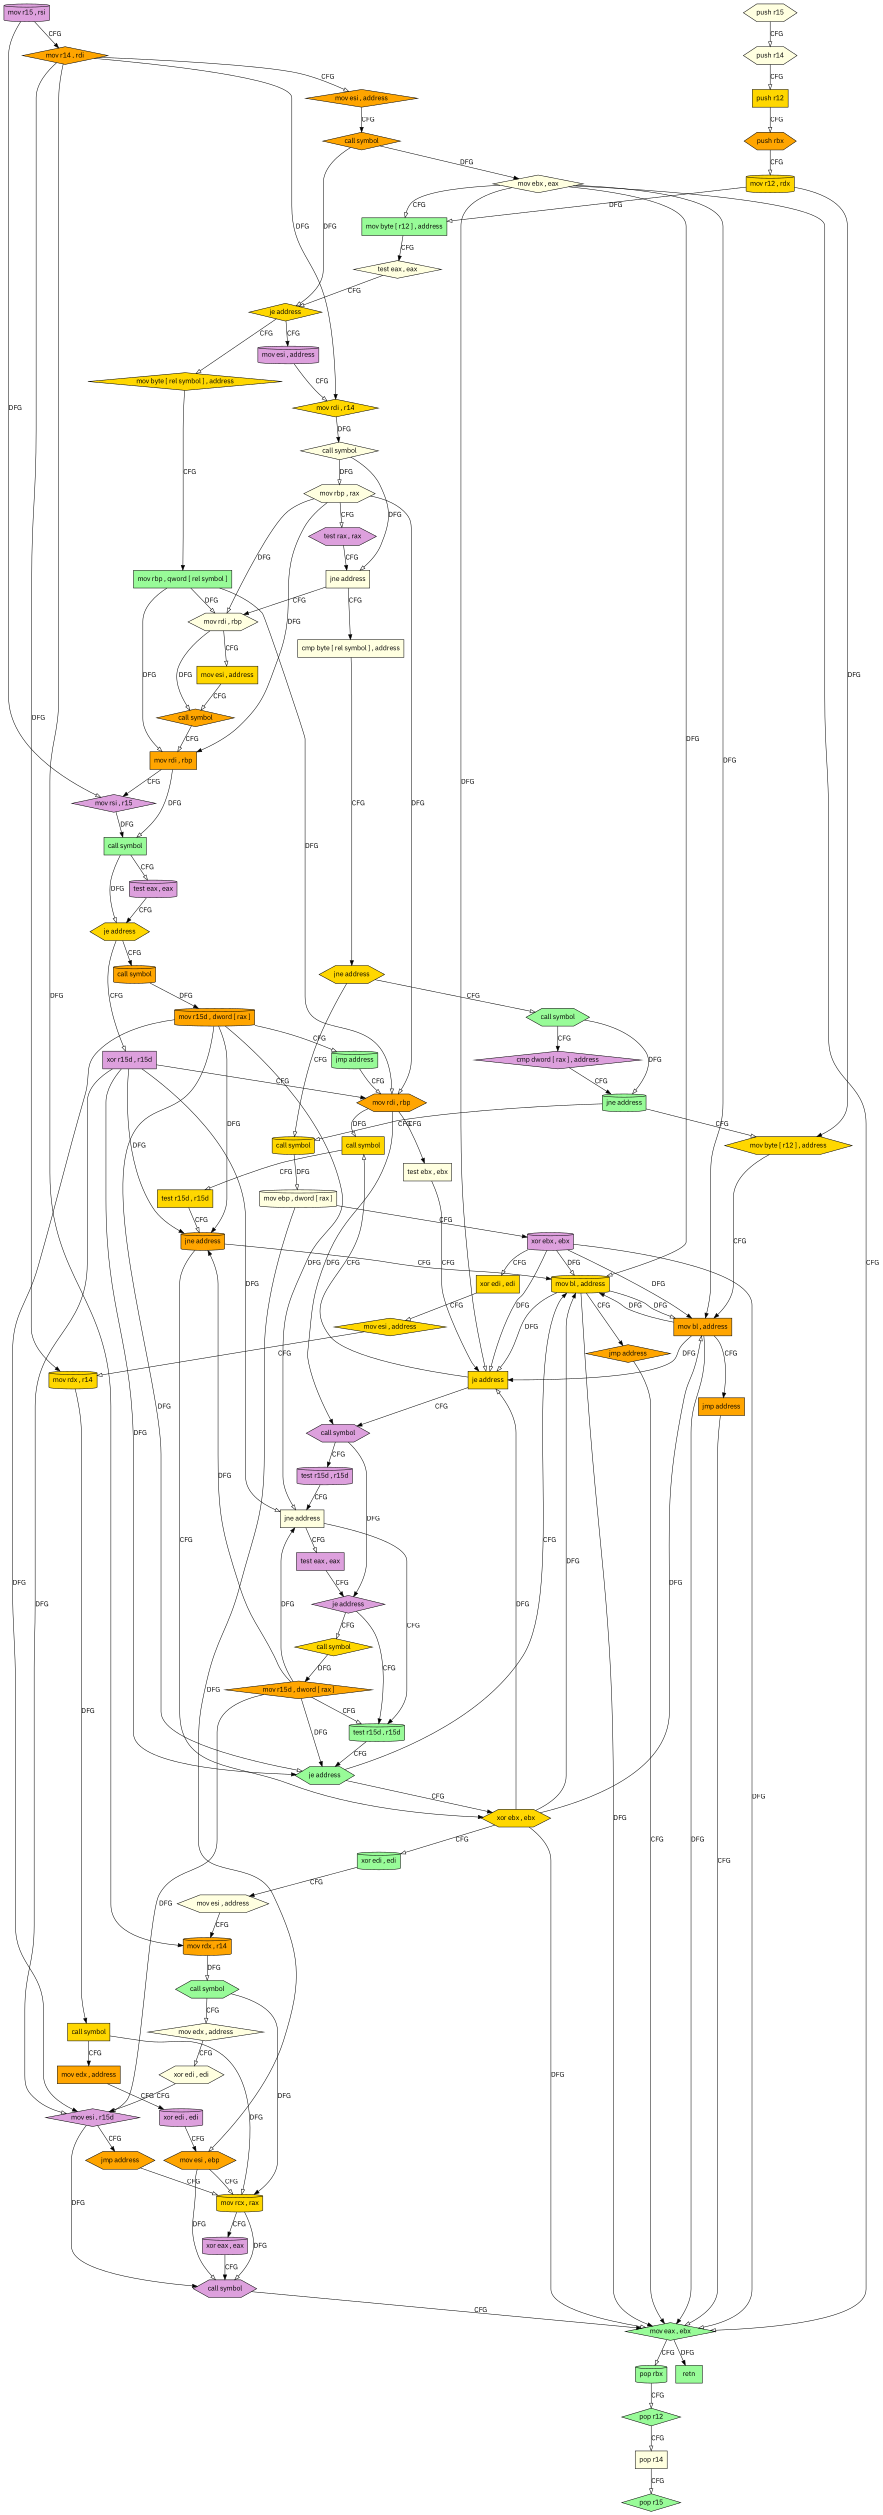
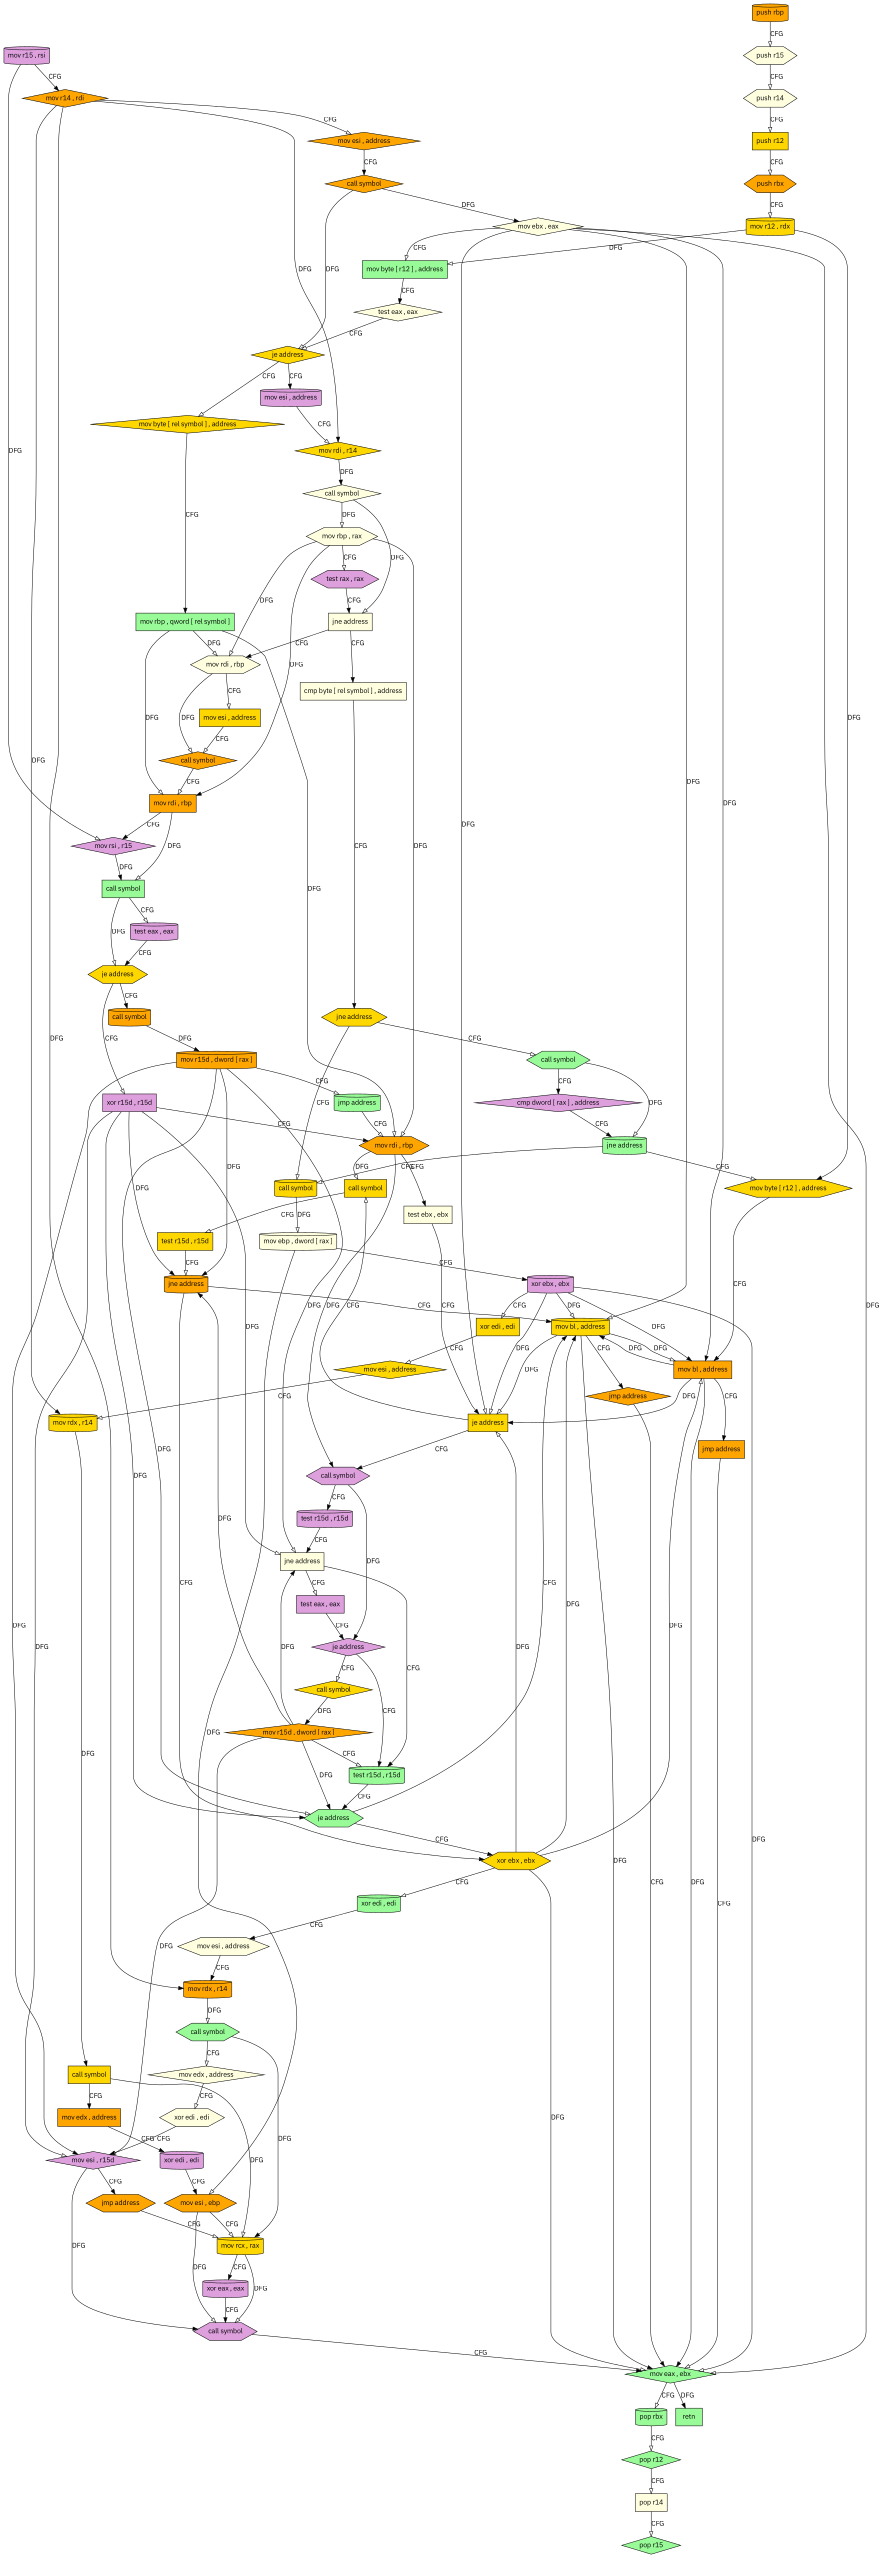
node "push rbp": added
edge "mov ebx , eax" -> "mov eax , ebx": label "CFG" -> "DFG"
